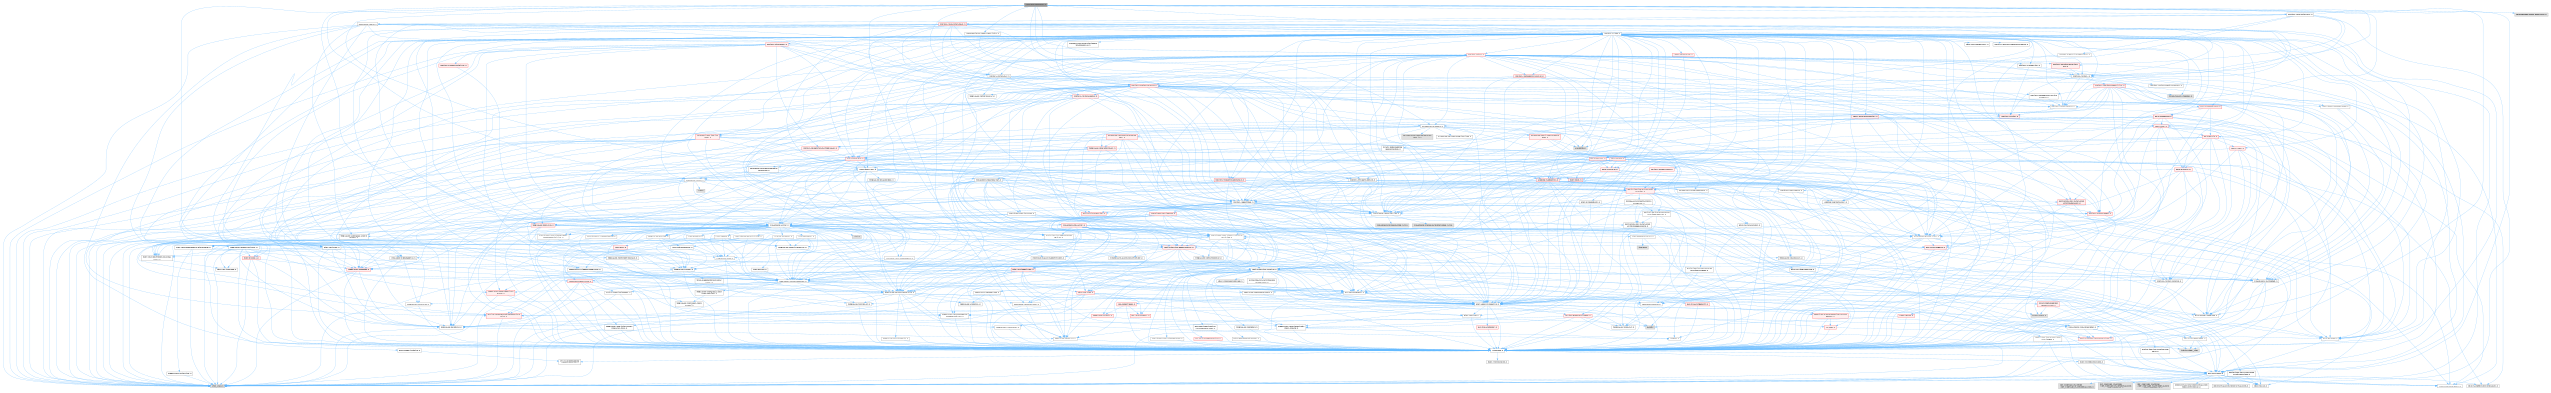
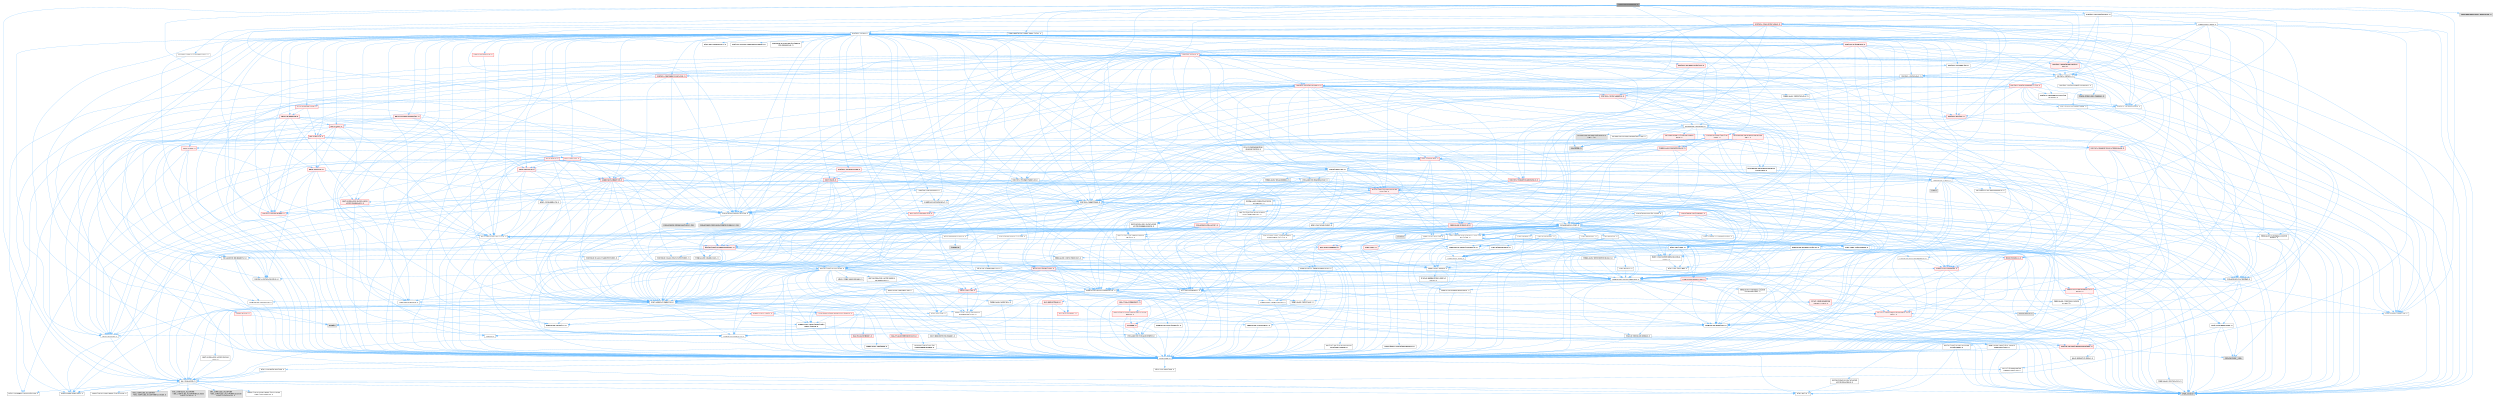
node "Trace/Detail/Channel.h": label "Trace/Detail/Channel.h" -> "Trace/Function/Channel.h"
node "Algo/GetTypeHashable/BinaryHeap.h": label "Algo/GetTypeHashable/BinaryHeap.h" -> "Algo/Impl/BinaryHeap.h"
node "String/FormatStringSan.h": label "String/FormatStringSan.h" -> "ArchiveDefines/FormatStringSan.h"
edge "GenericPlatform/GenericPlatform Memory.h" -> "Containers/ContainersFwd.h": now "CoreFwd.h" -> "Containers/ContainersFwd.h"
